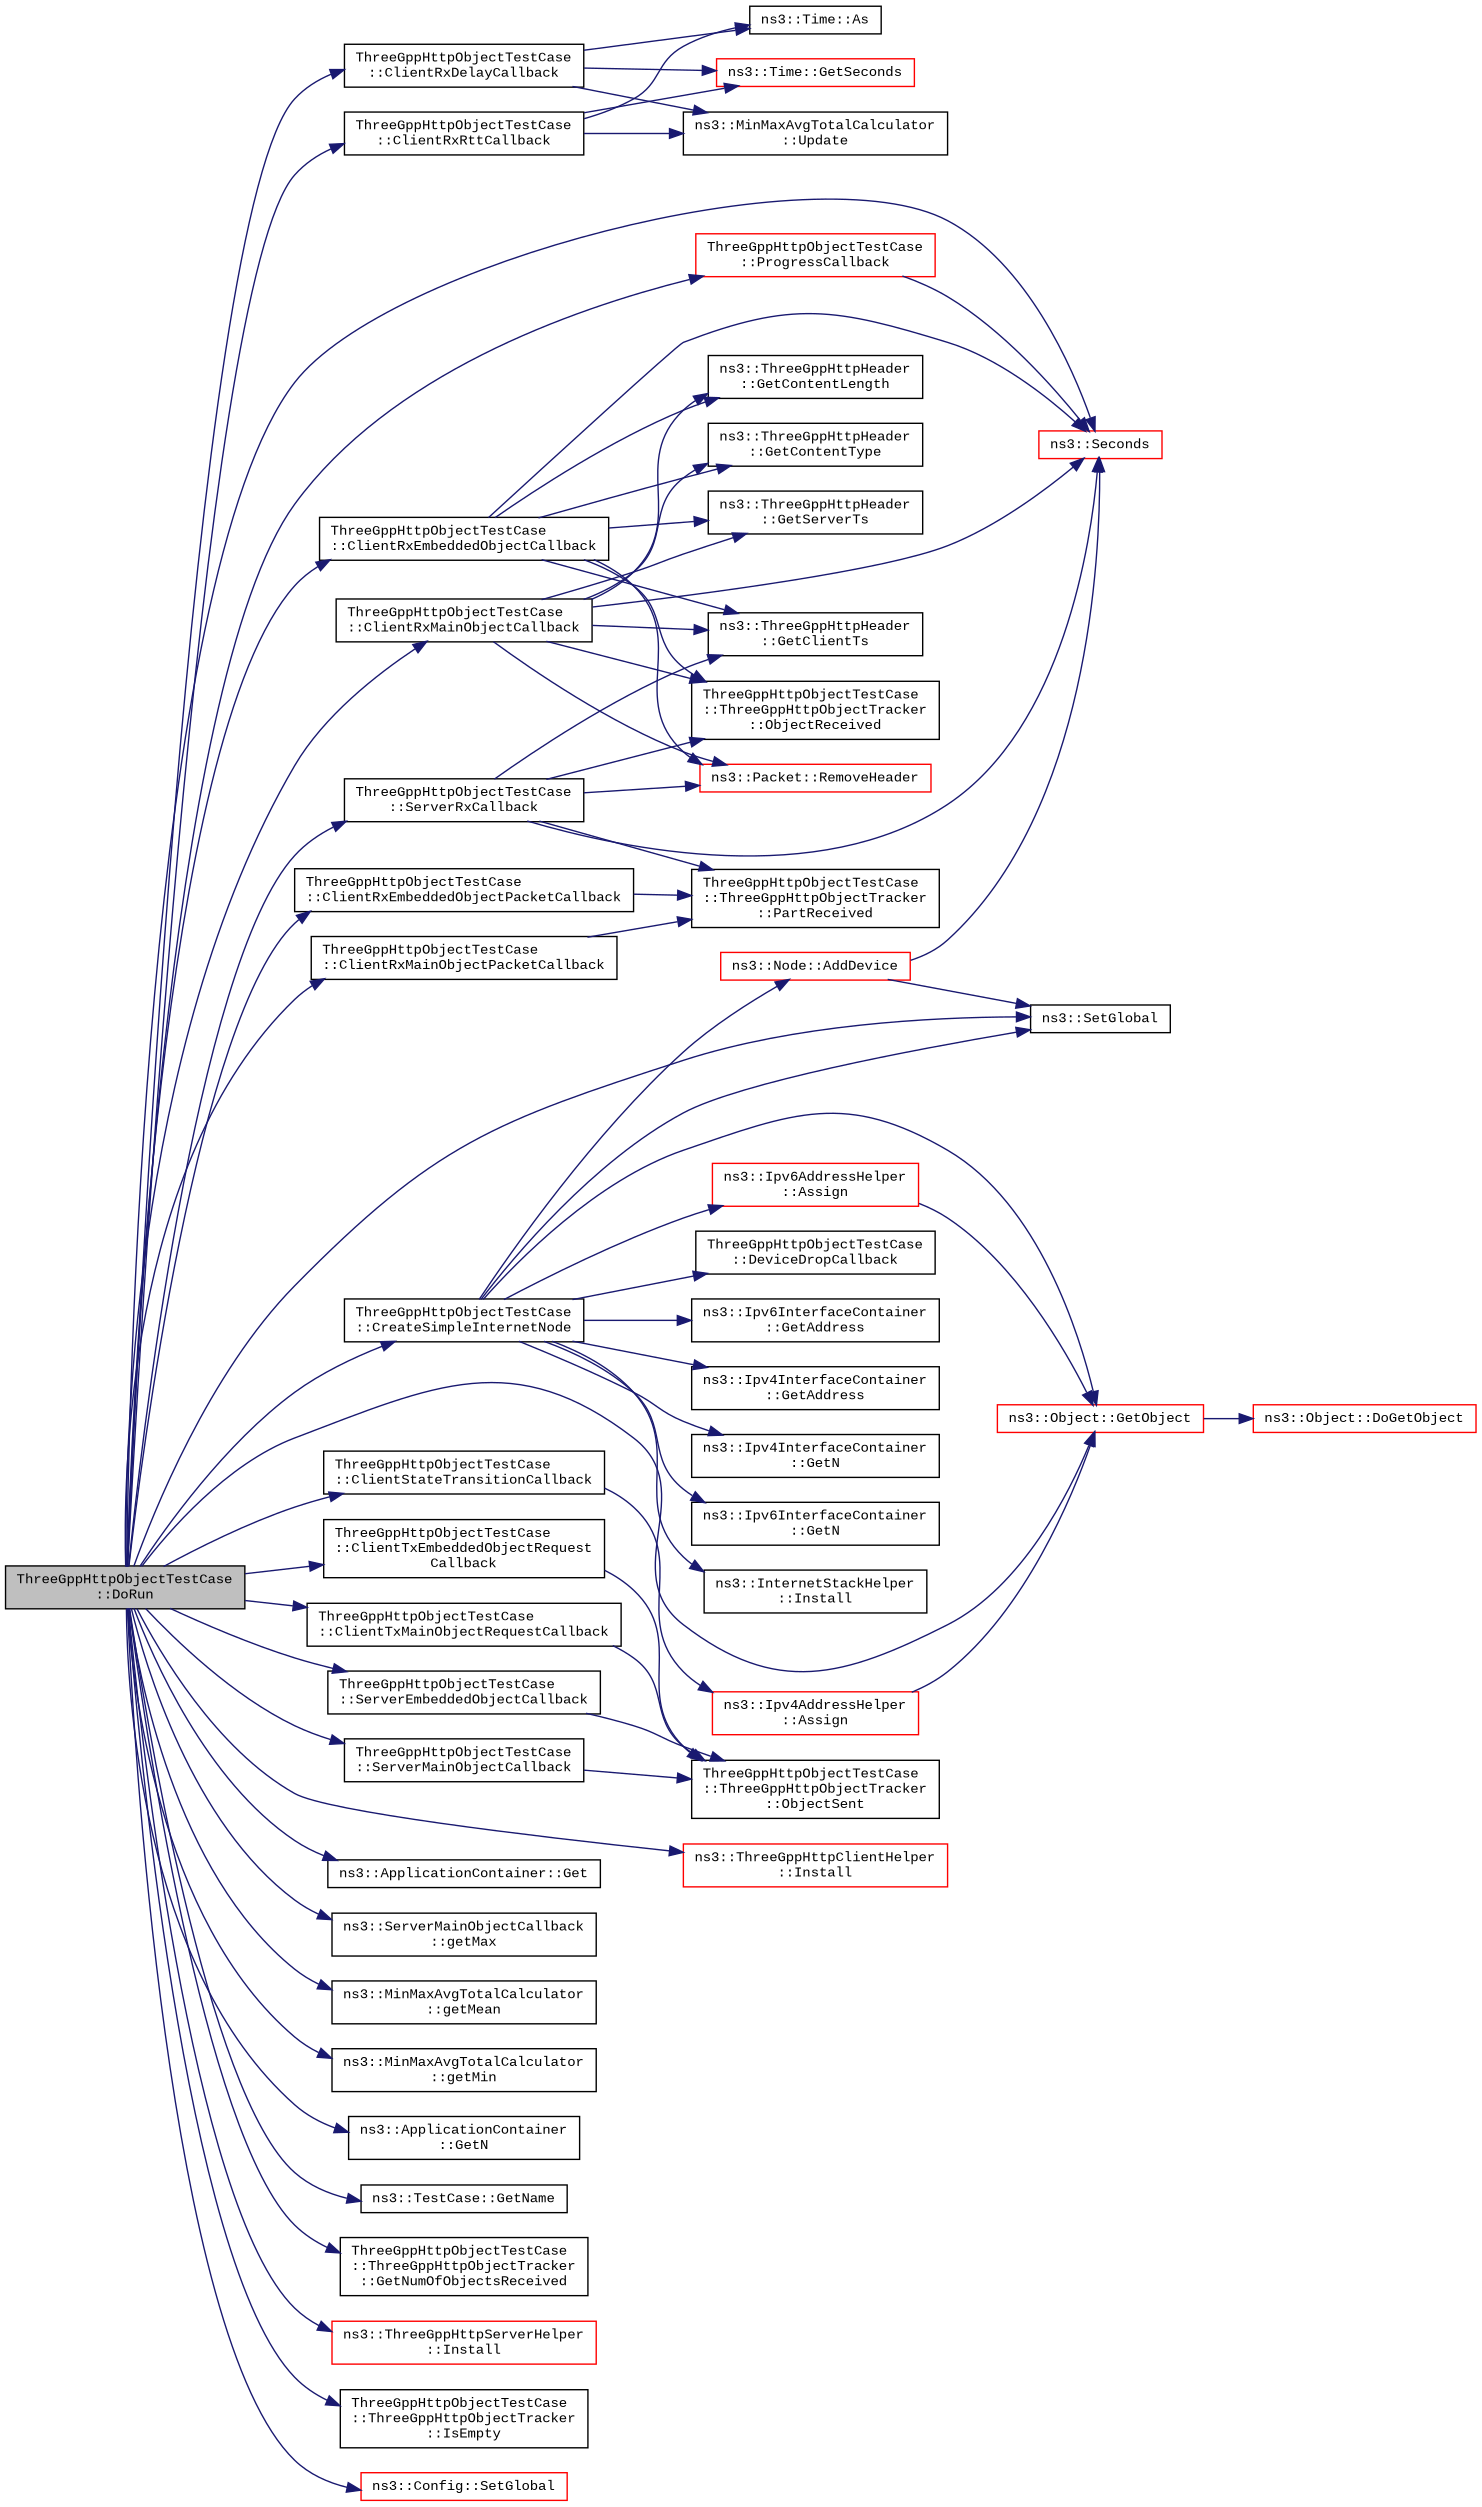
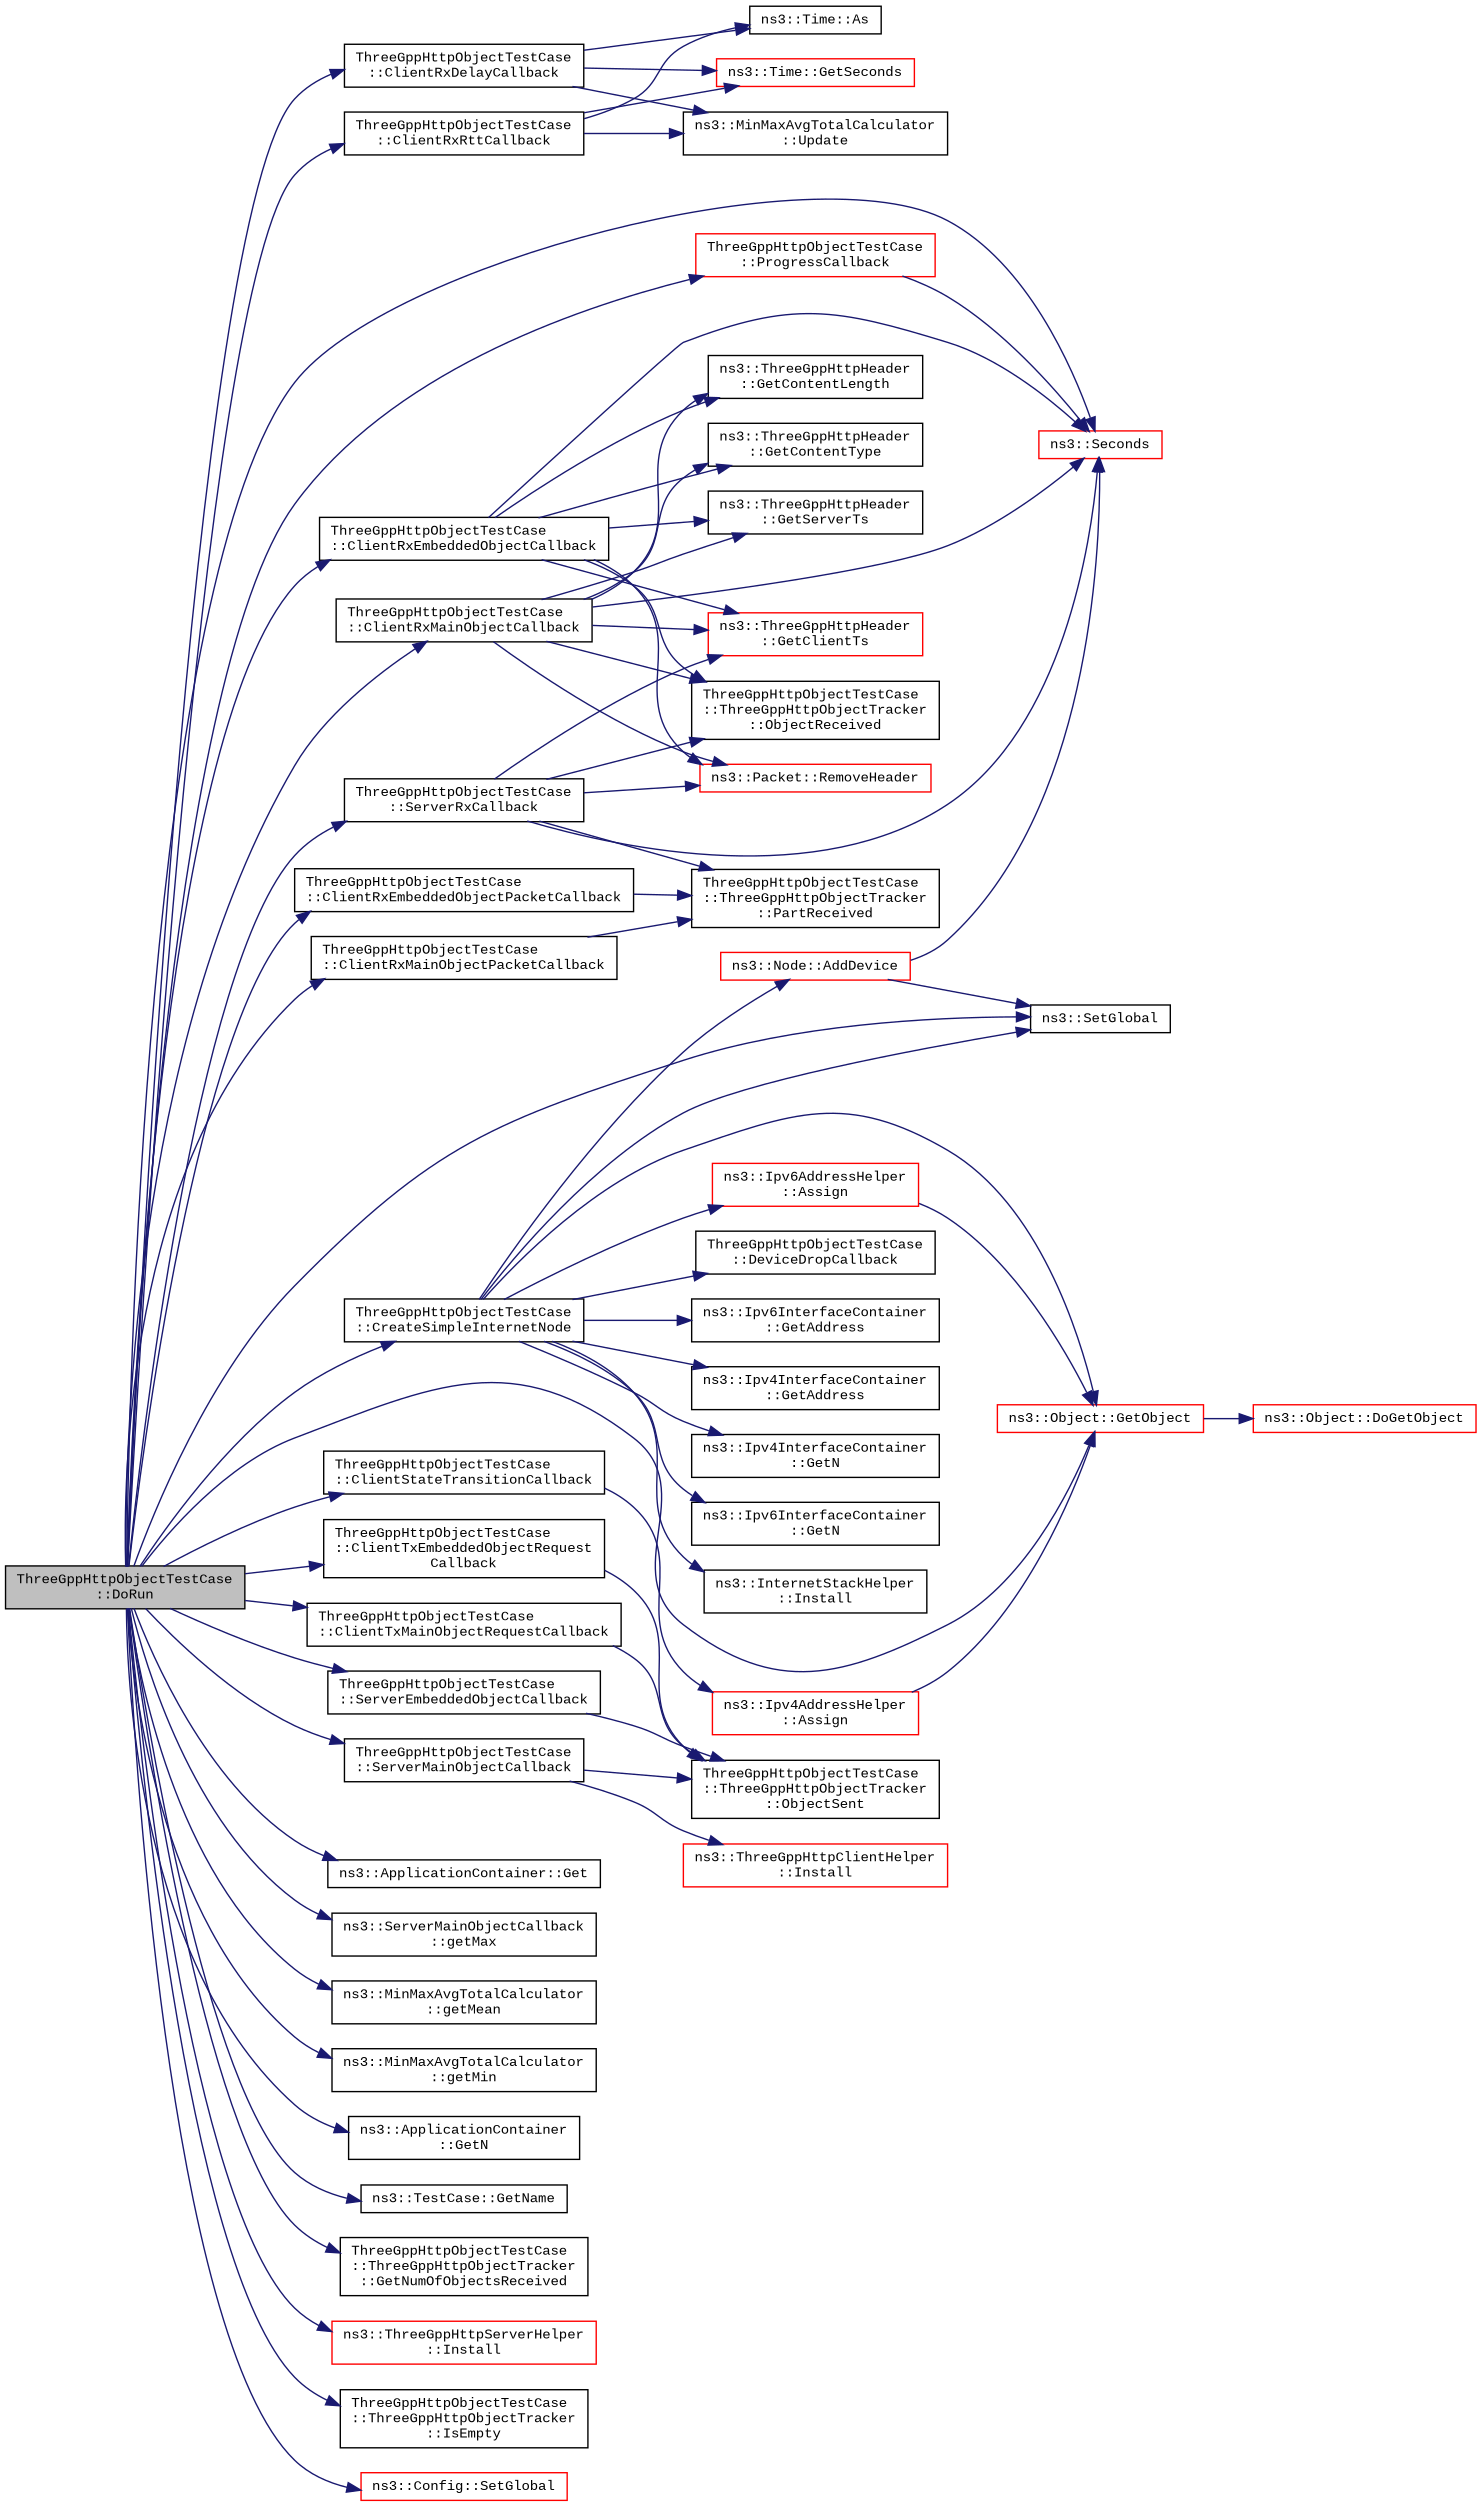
node "ns3::ThreeGppHttpHeader ::GetClientTs": color black -> red
edge "ThreeGppHttpObjectTestCase ::DoRun" -> "ns3::ThreeGppHttpClientHelper ::Install": now "ThreeGppHttpObjectTestCase ::ServerMainObjectCallback" -> "ns3::ThreeGppHttpClientHelper ::Install"
